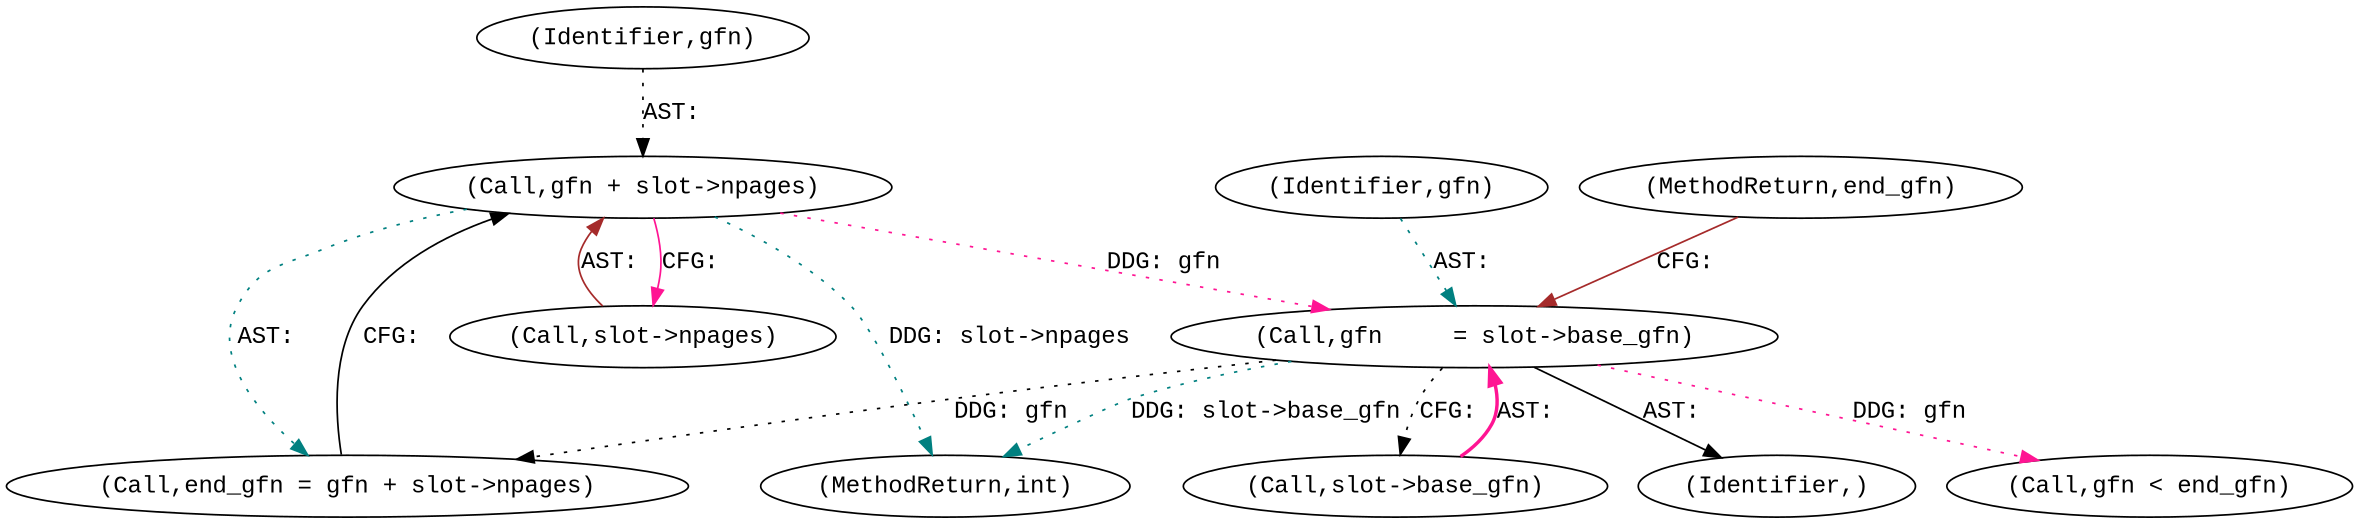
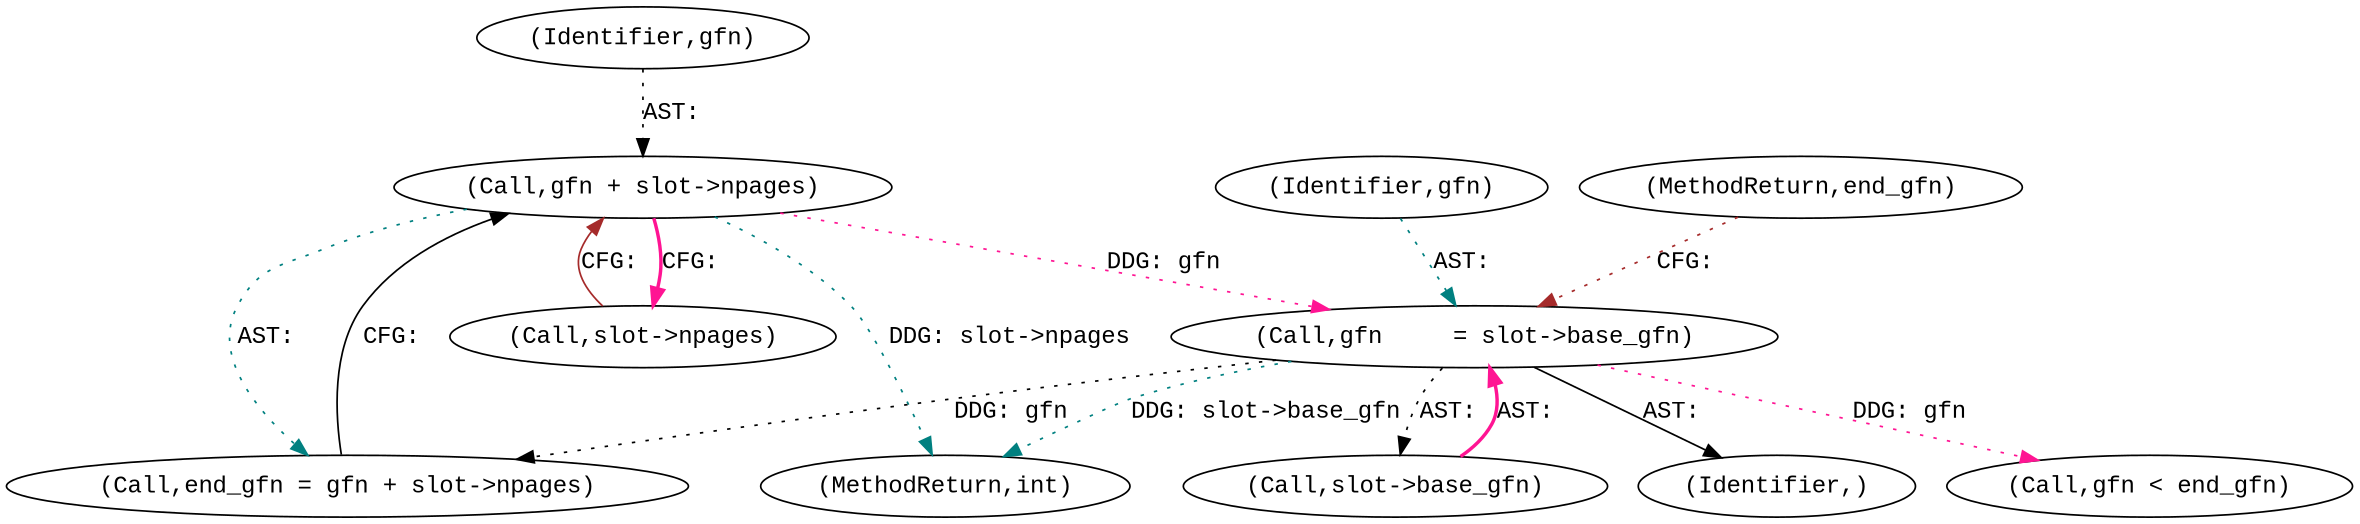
edge "(Call,gfn + slot->npages)" -> "(Call,slot->npages)": style solid -> bold
edge "(MethodReturn,end_gfn)" -> "(Call,gfn     = slot->base_gfn)": style solid -> dotted
edge "(Call,slot->npages)" -> "(Call,gfn + slot->npages)": label "AST: " -> "CFG: "
edge "(Call,gfn     = slot->base_gfn)" -> "(Call,slot->base_gfn)": label "CFG: " -> "AST: "
